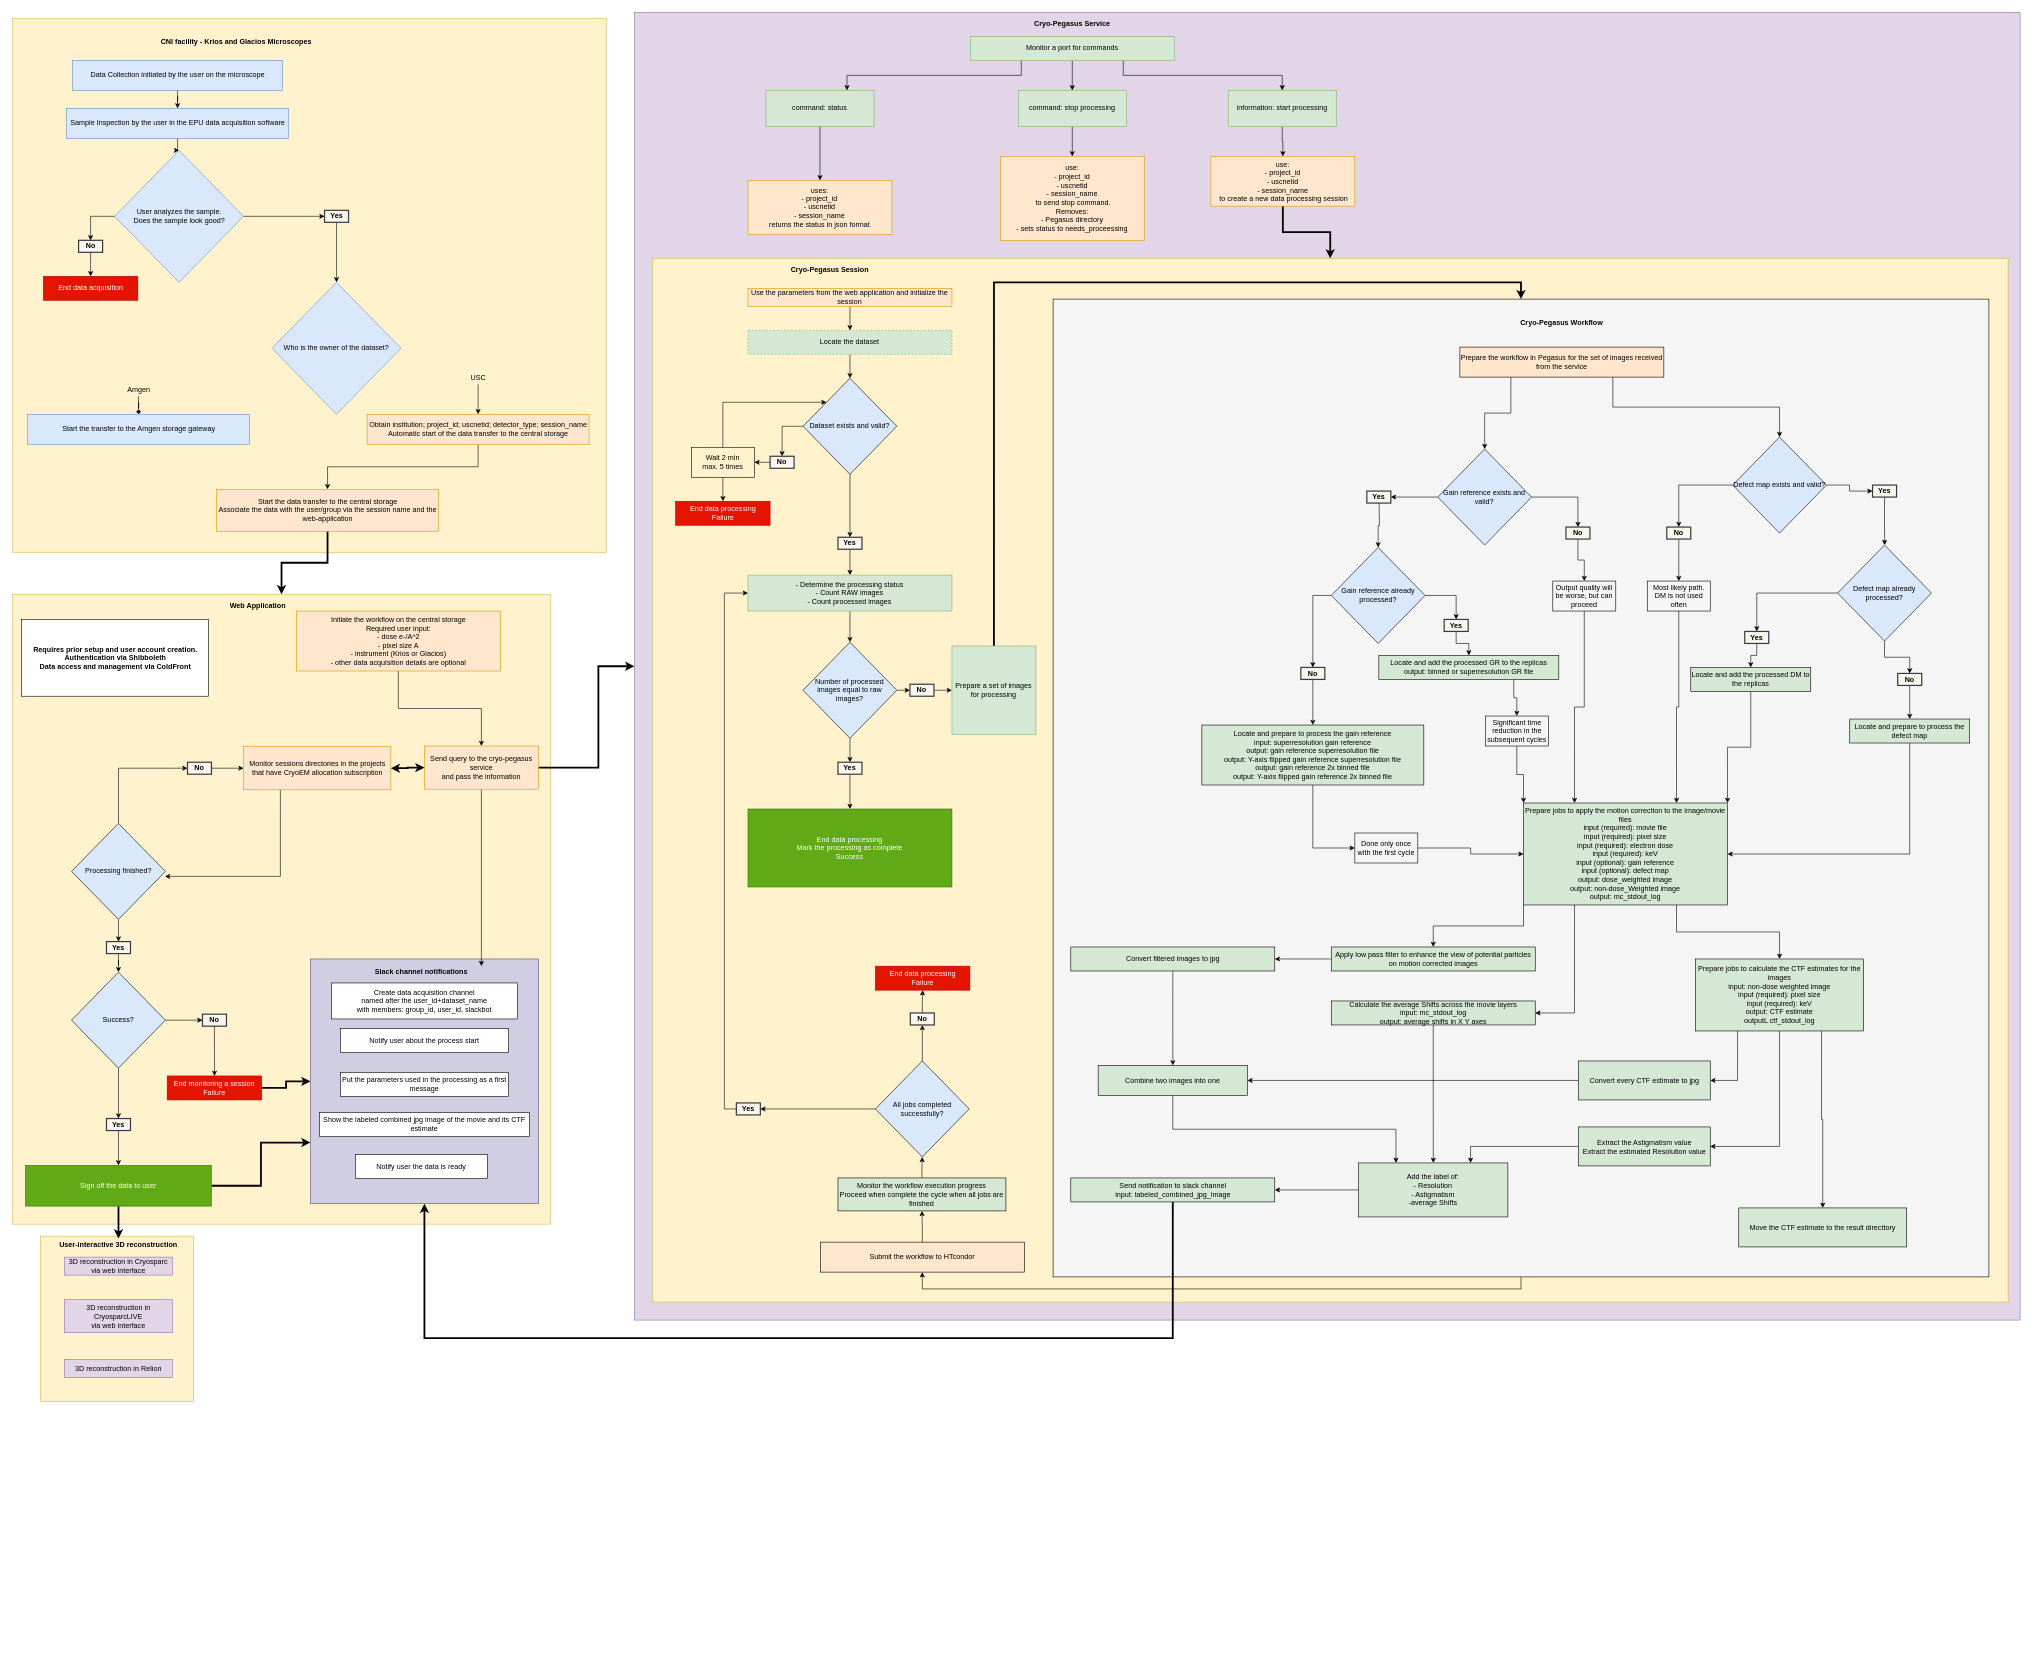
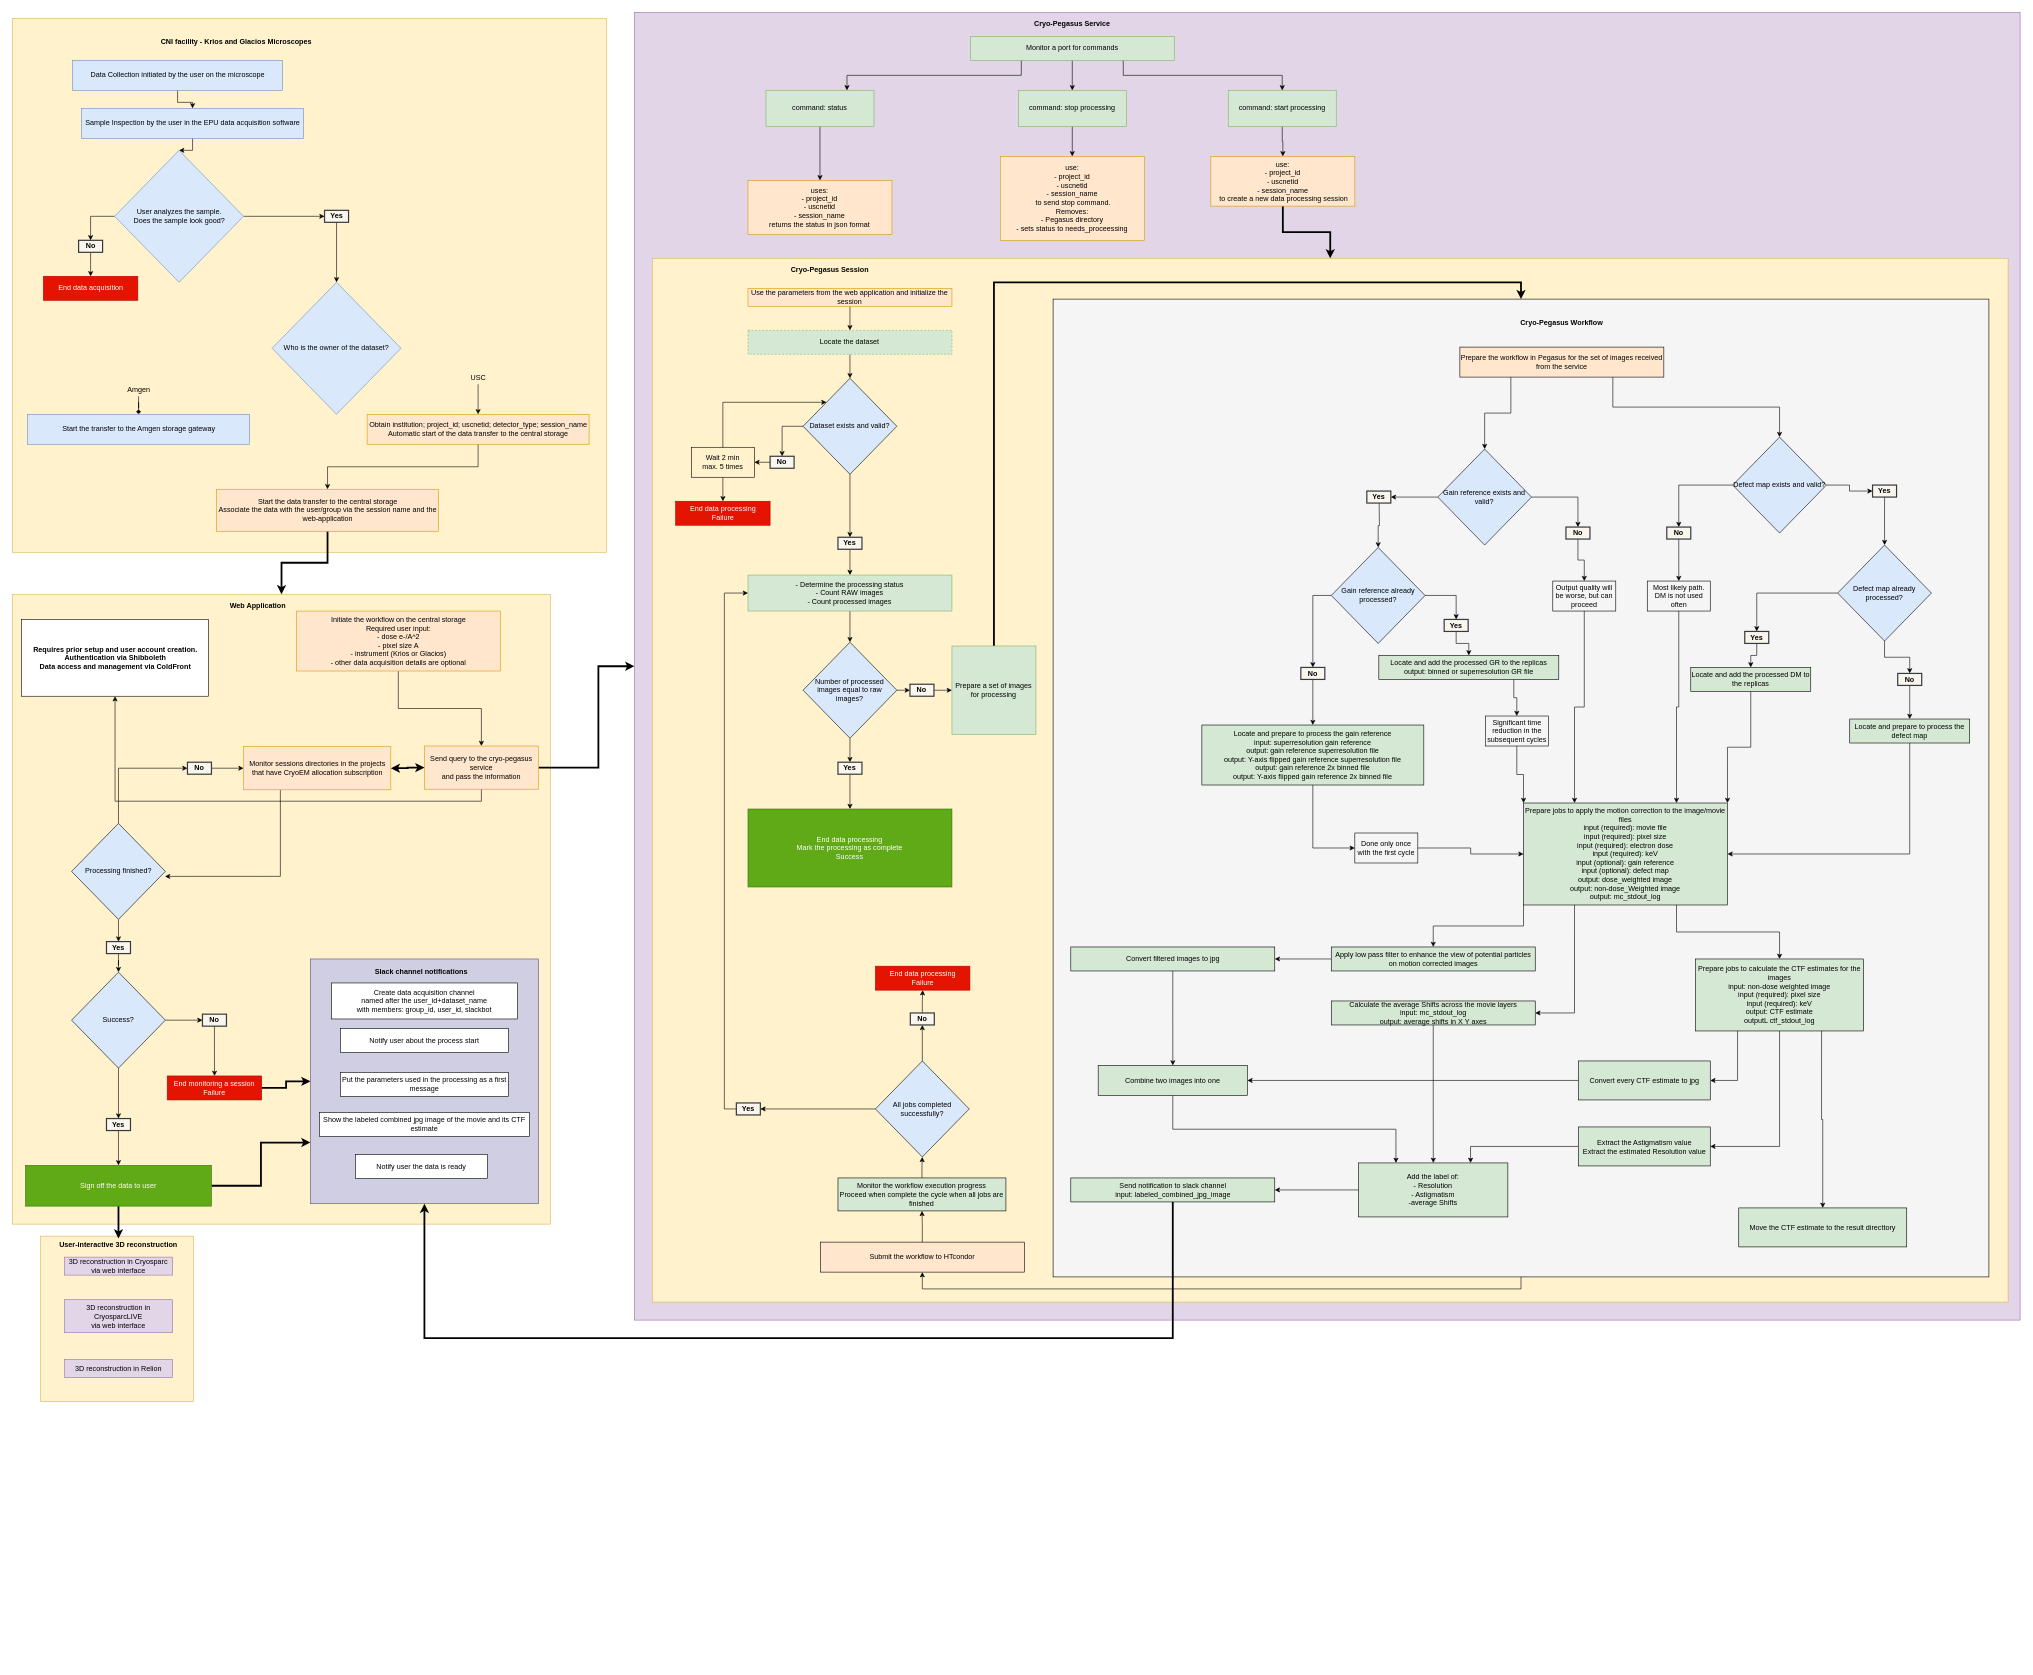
node "information: start processing": label "information: start processing" -> "command: start processing"
node "Sample Inspection by the user in the EPU data acquisition software": moved (178, 123) -> (193, 123)
edge "Send query to the cryo-pegasus service and pass the information" -> "Slack channel notifications": now "Send query to the cryo-pegasus service and pass the information" -> "Requires prior setup and user account creation. Authentication via Shibboleth Data access and management via ColdFront"
